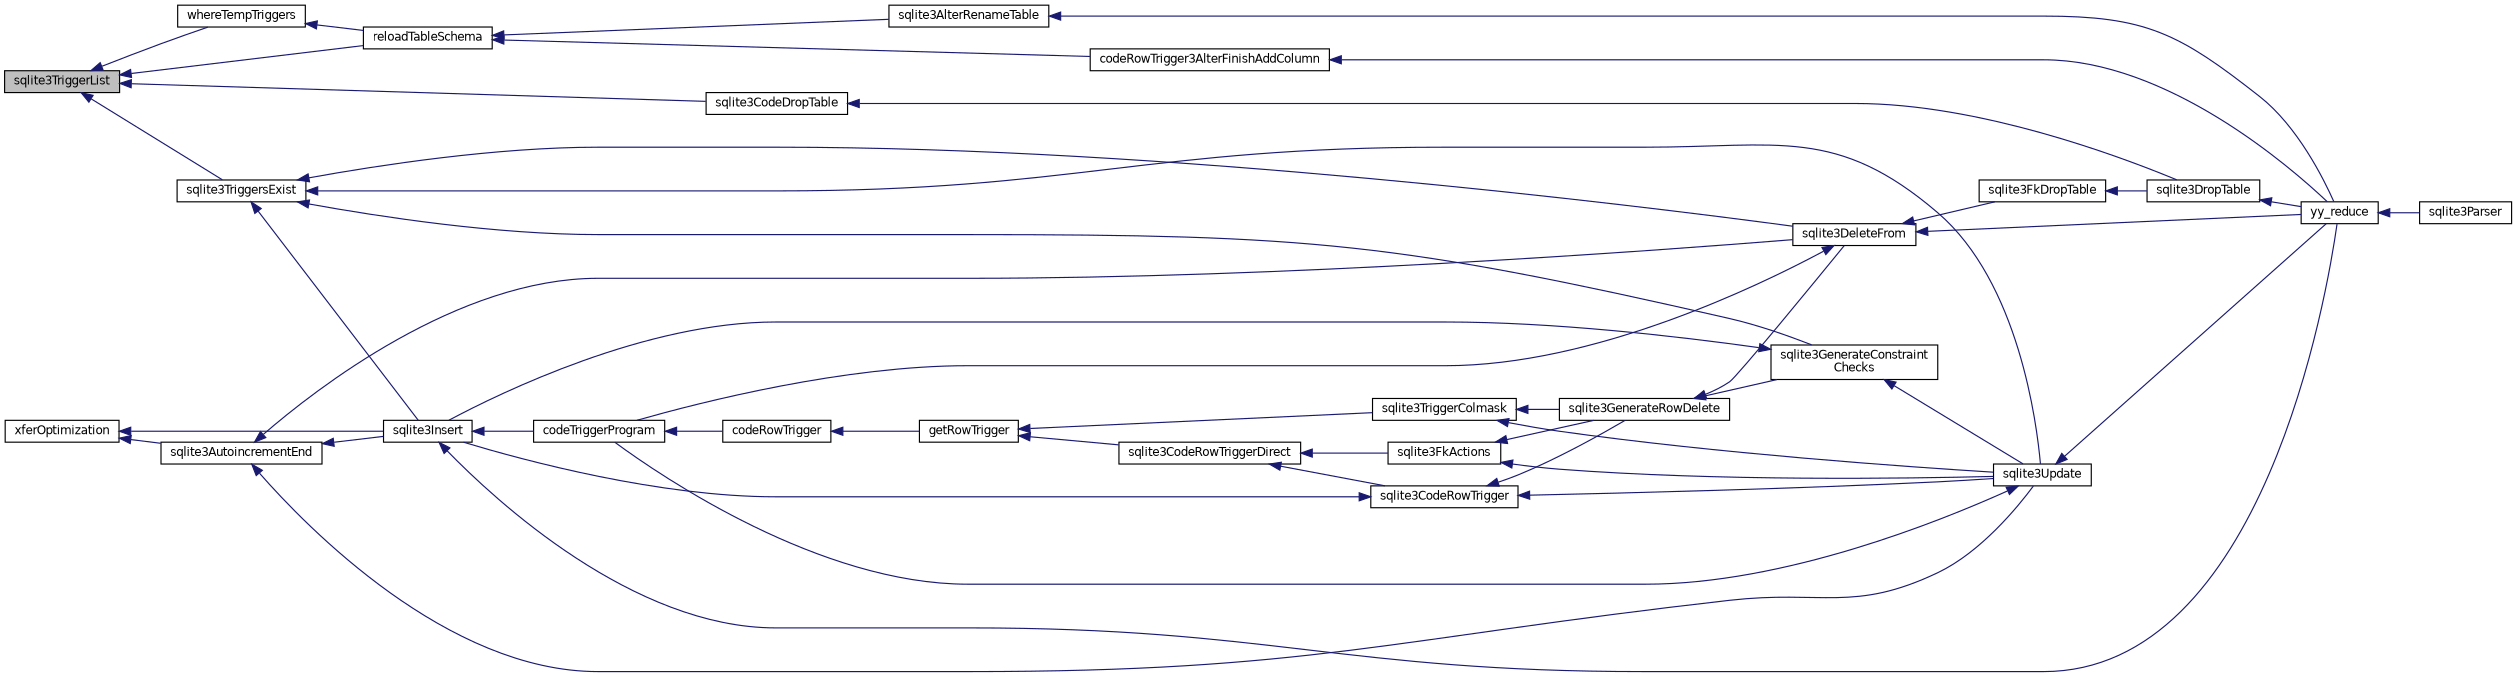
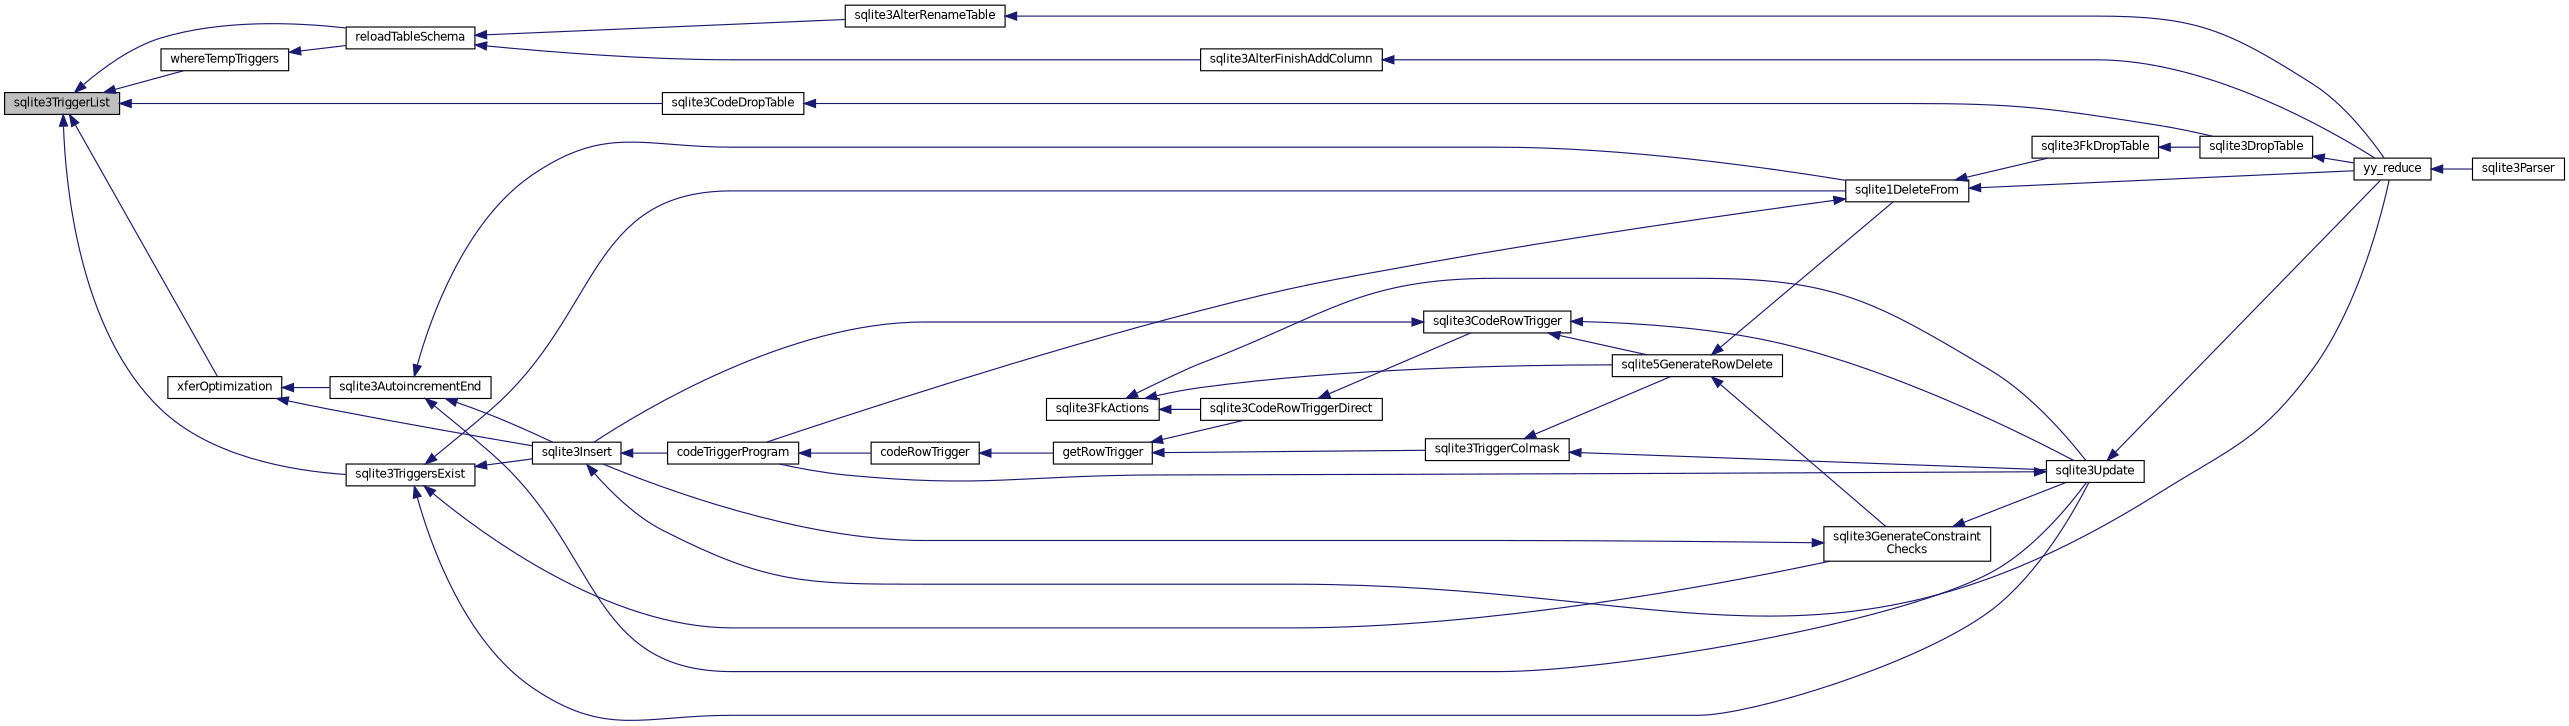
node "codeRowTrigger3AlterFinishAddColumn": label "codeRowTrigger3AlterFinishAddColumn" -> "sqlite3AlterFinishAddColumn"
node "sqlite3DeleteFrom": label "sqlite3DeleteFrom" -> "sqlite1DeleteFrom"
edge "xferOptimization" -> "sqlite3TriggerList": added
node "sqlite3GenerateRowDelete": label "sqlite3GenerateRowDelete" -> "sqlite5GenerateRowDelete"
edge "sqlite3FkActions" -> "sqlite3CodeRowTriggerDirect": reversed
